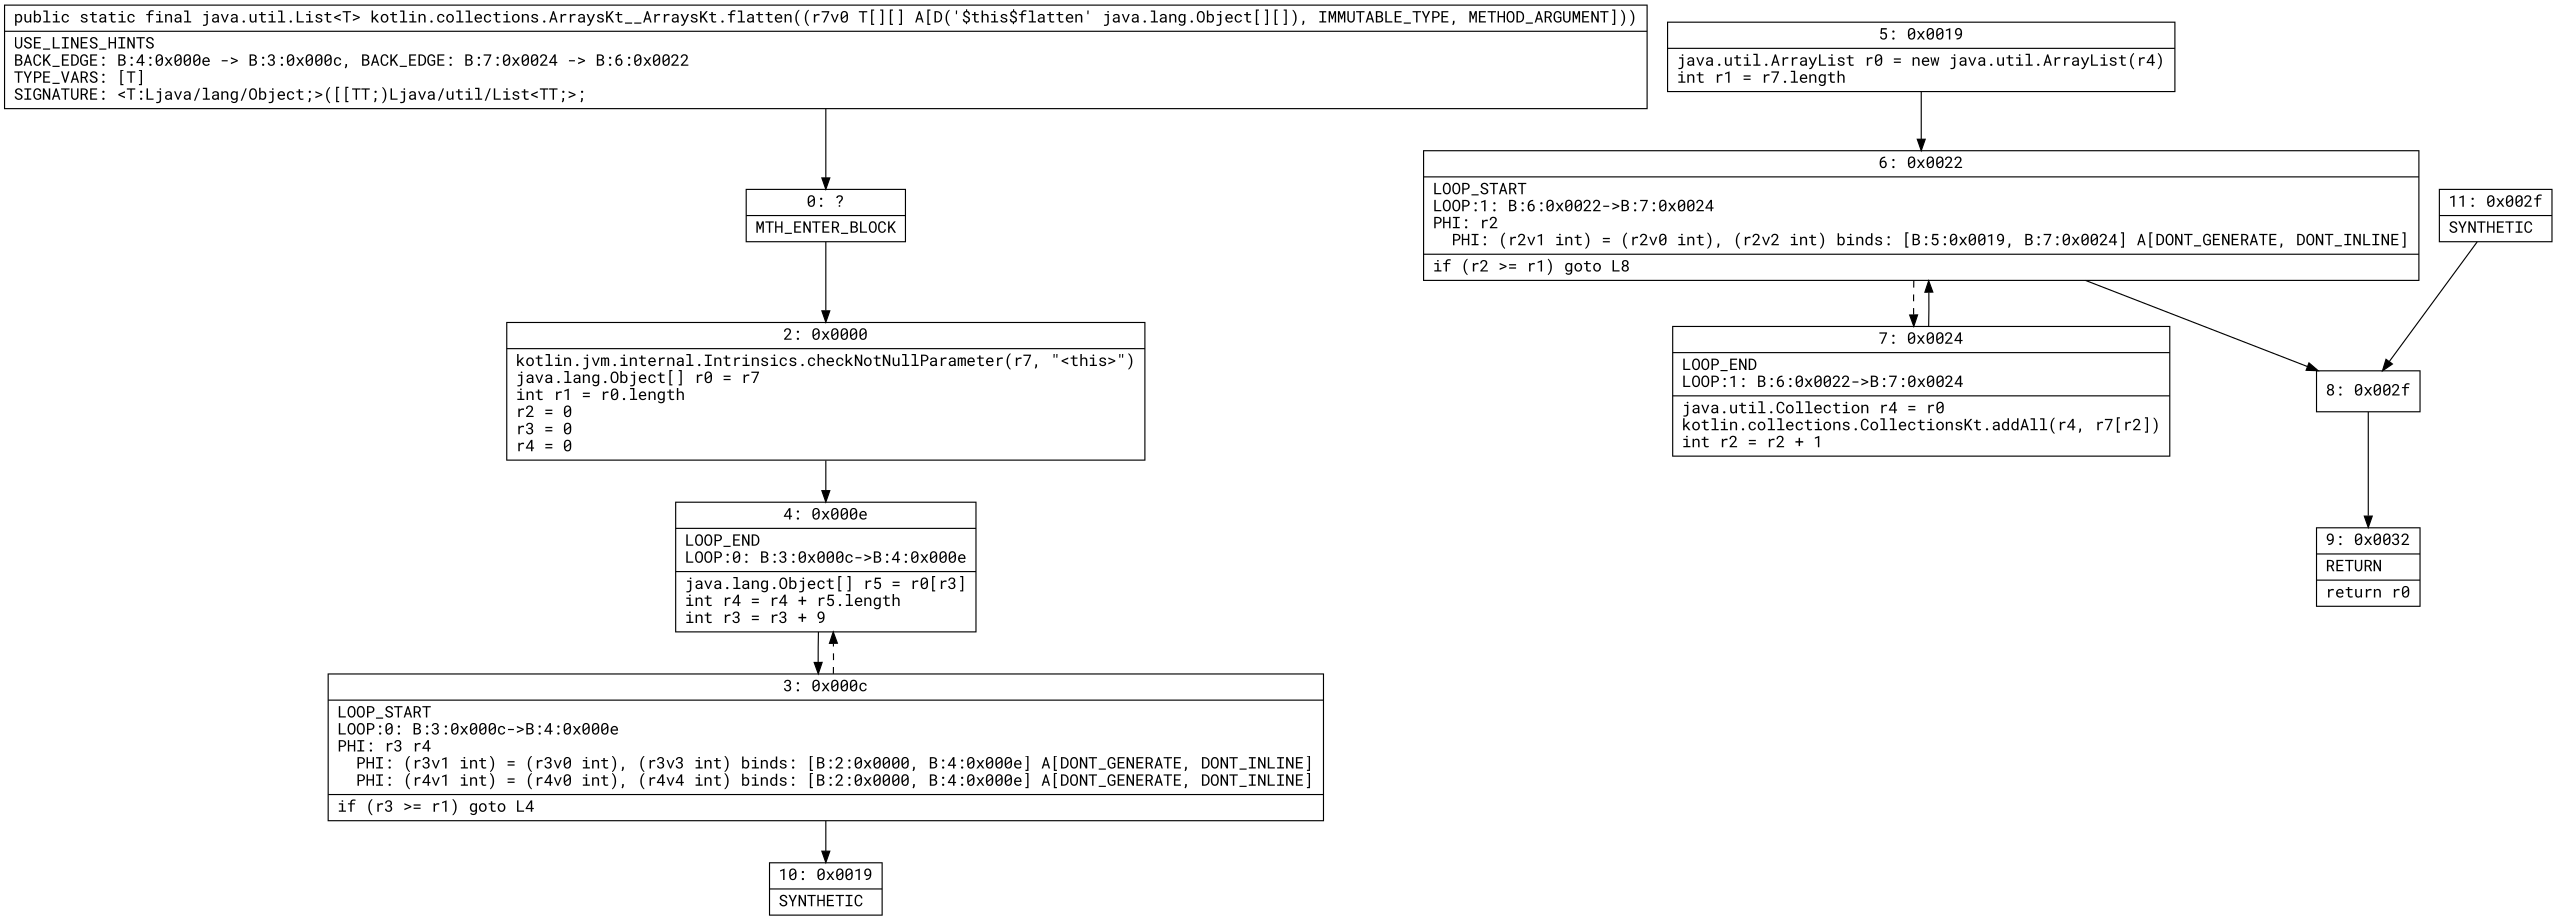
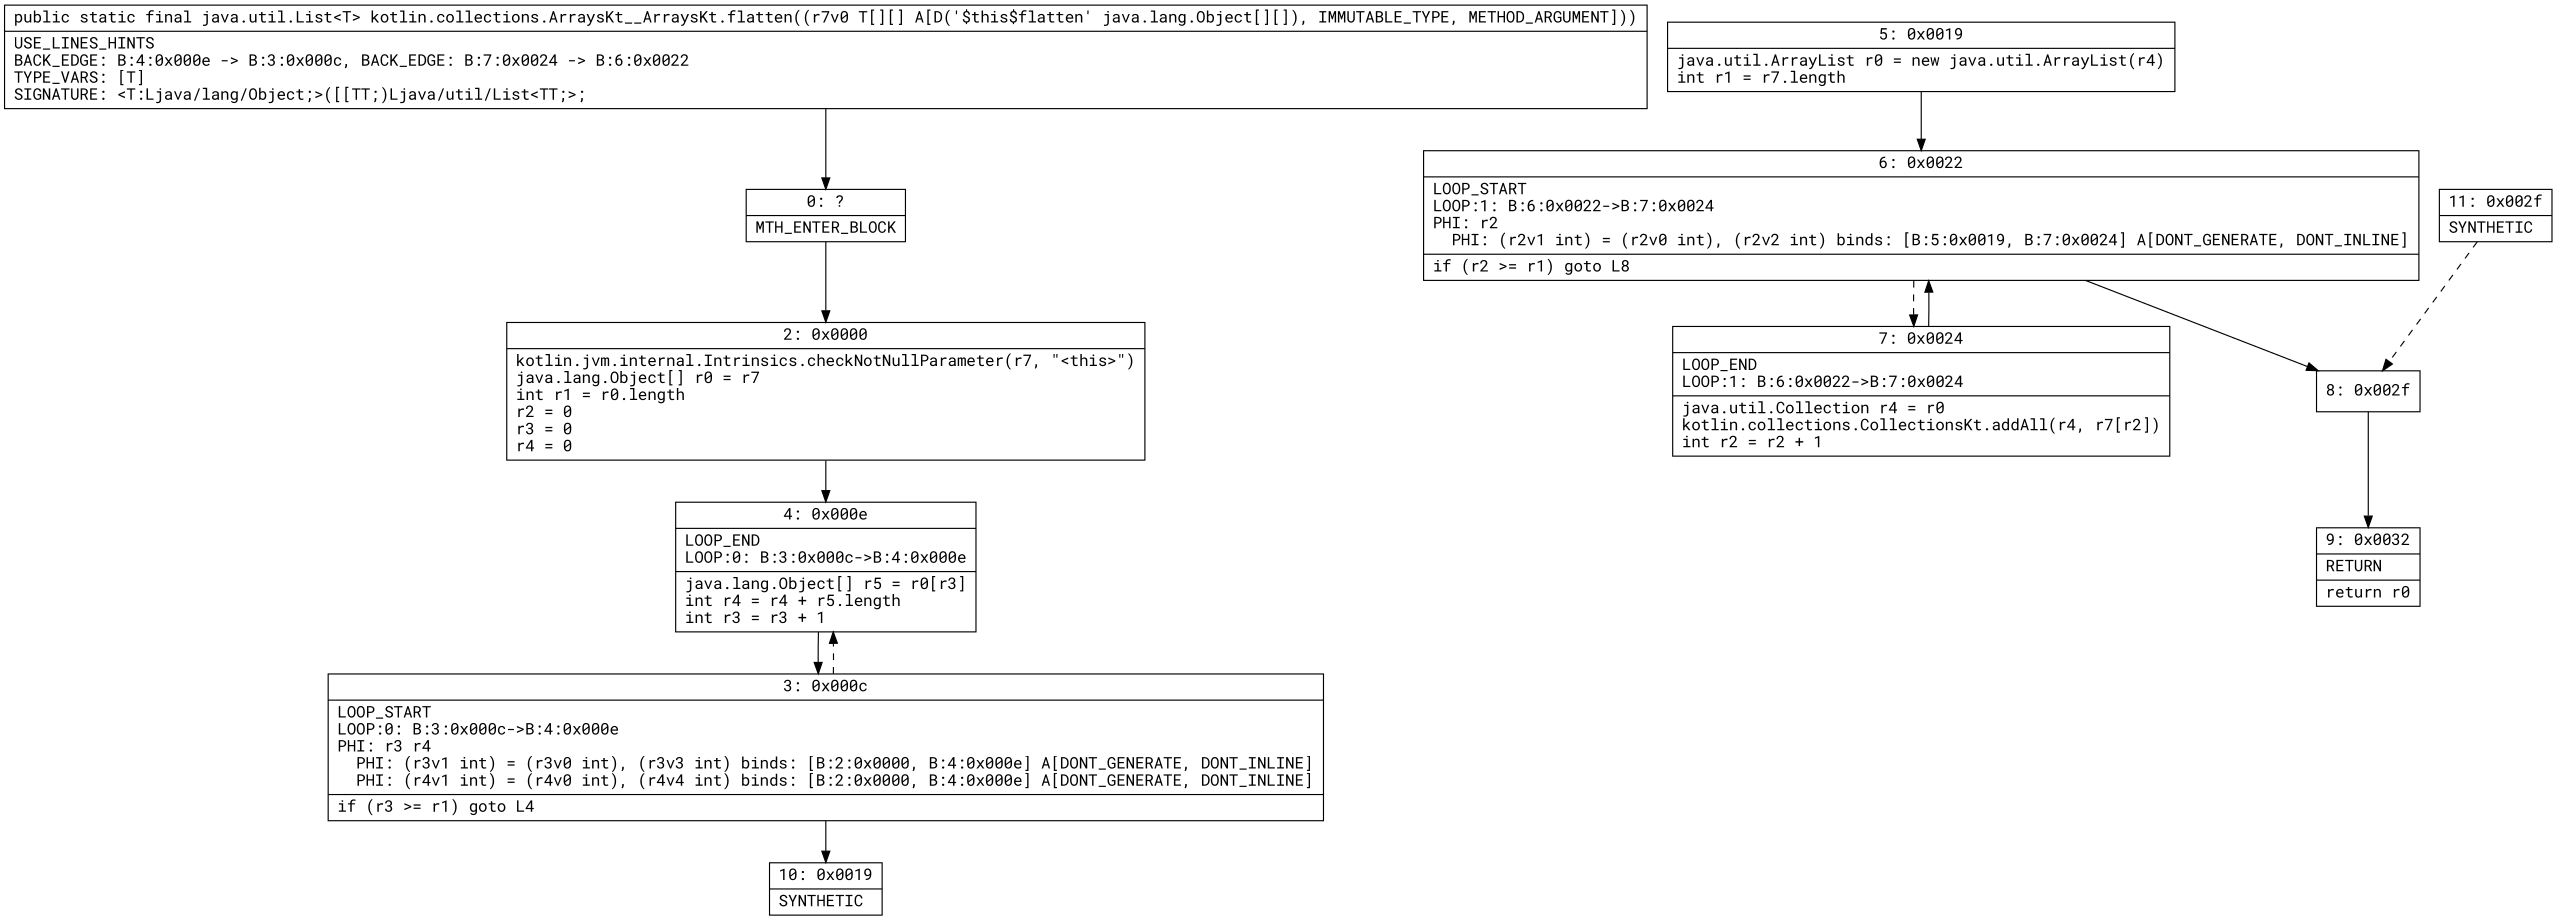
edge "11: 0x002f" -> "8: 0x002f": style solid -> dashed
node "4: 0x000e": text "int r3 = r3 + 9" -> "int r3 = r3 + 1"
